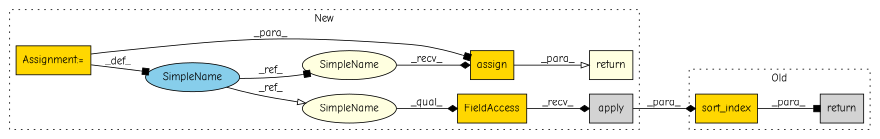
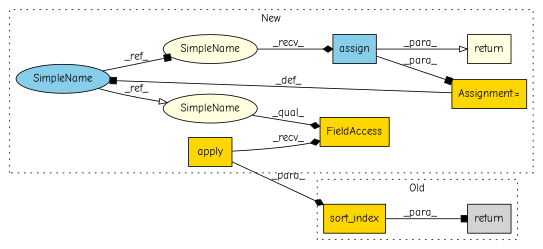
edge "Assignment:=" -> "assign": reversed
node "assign": fillcolor gold -> skyblue
edge "FieldAccess" -> "apply": reversed
node "apply": fillcolor lightgrey -> gold
